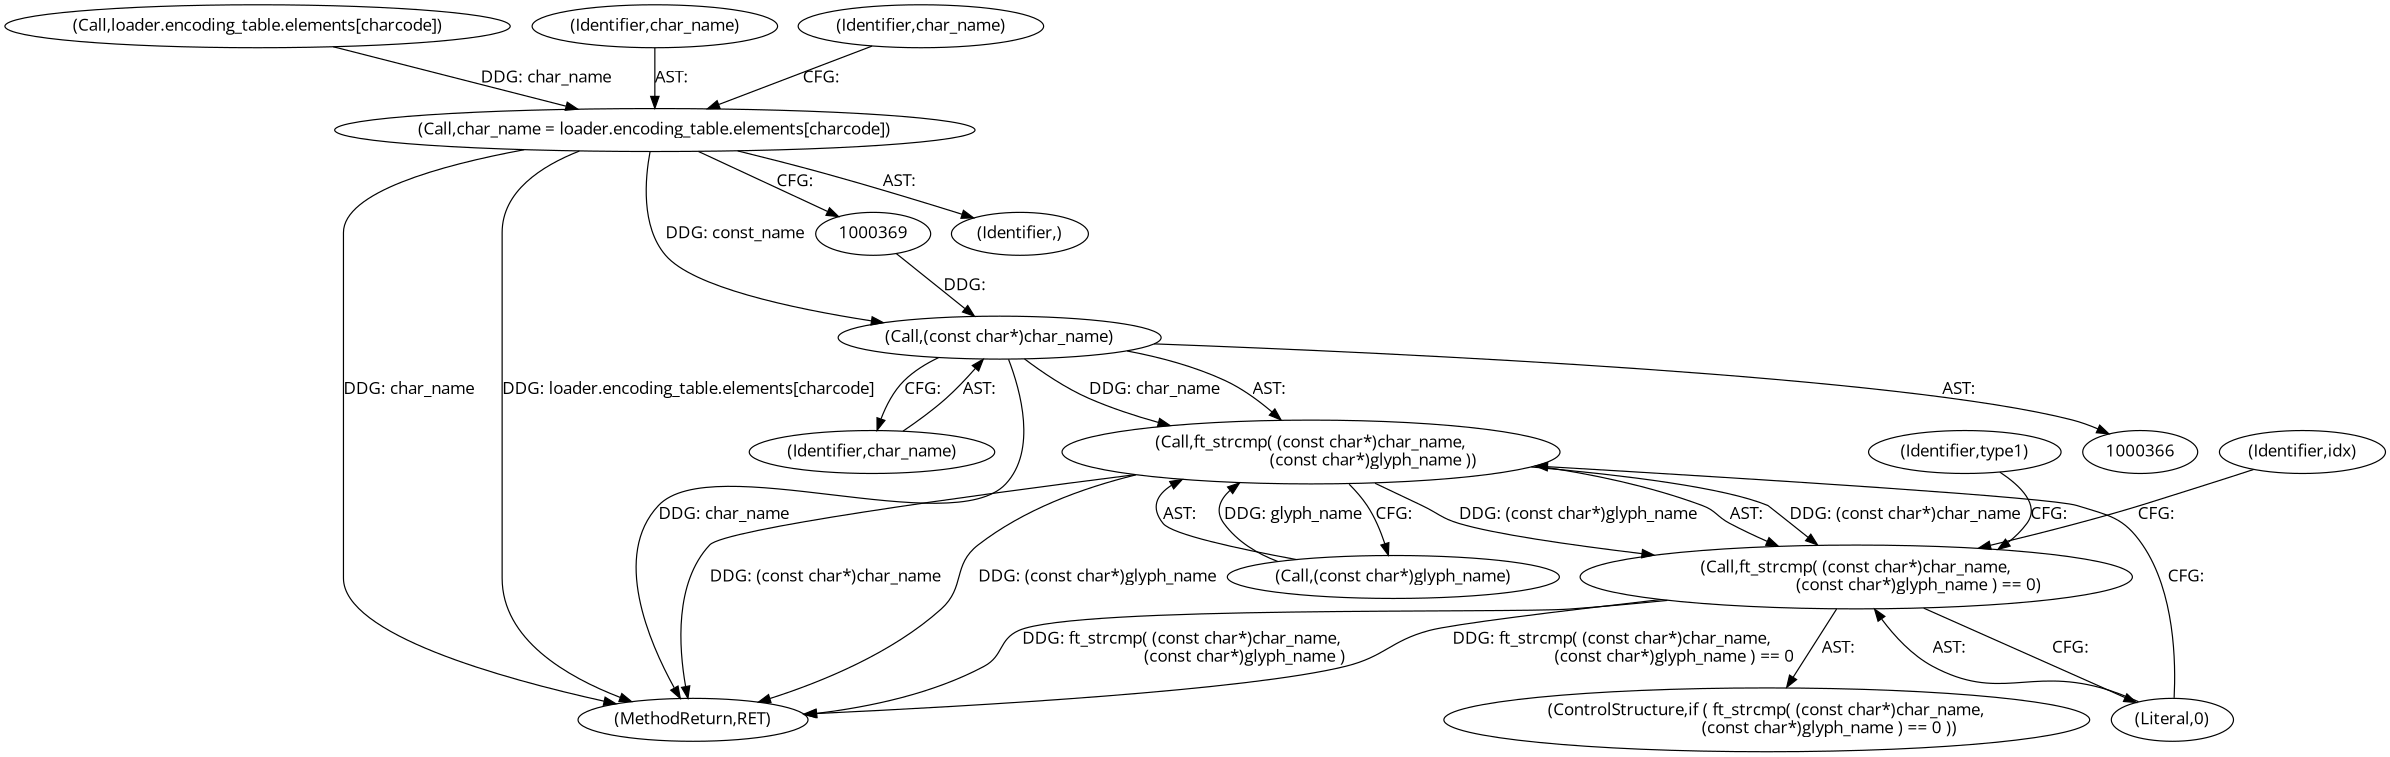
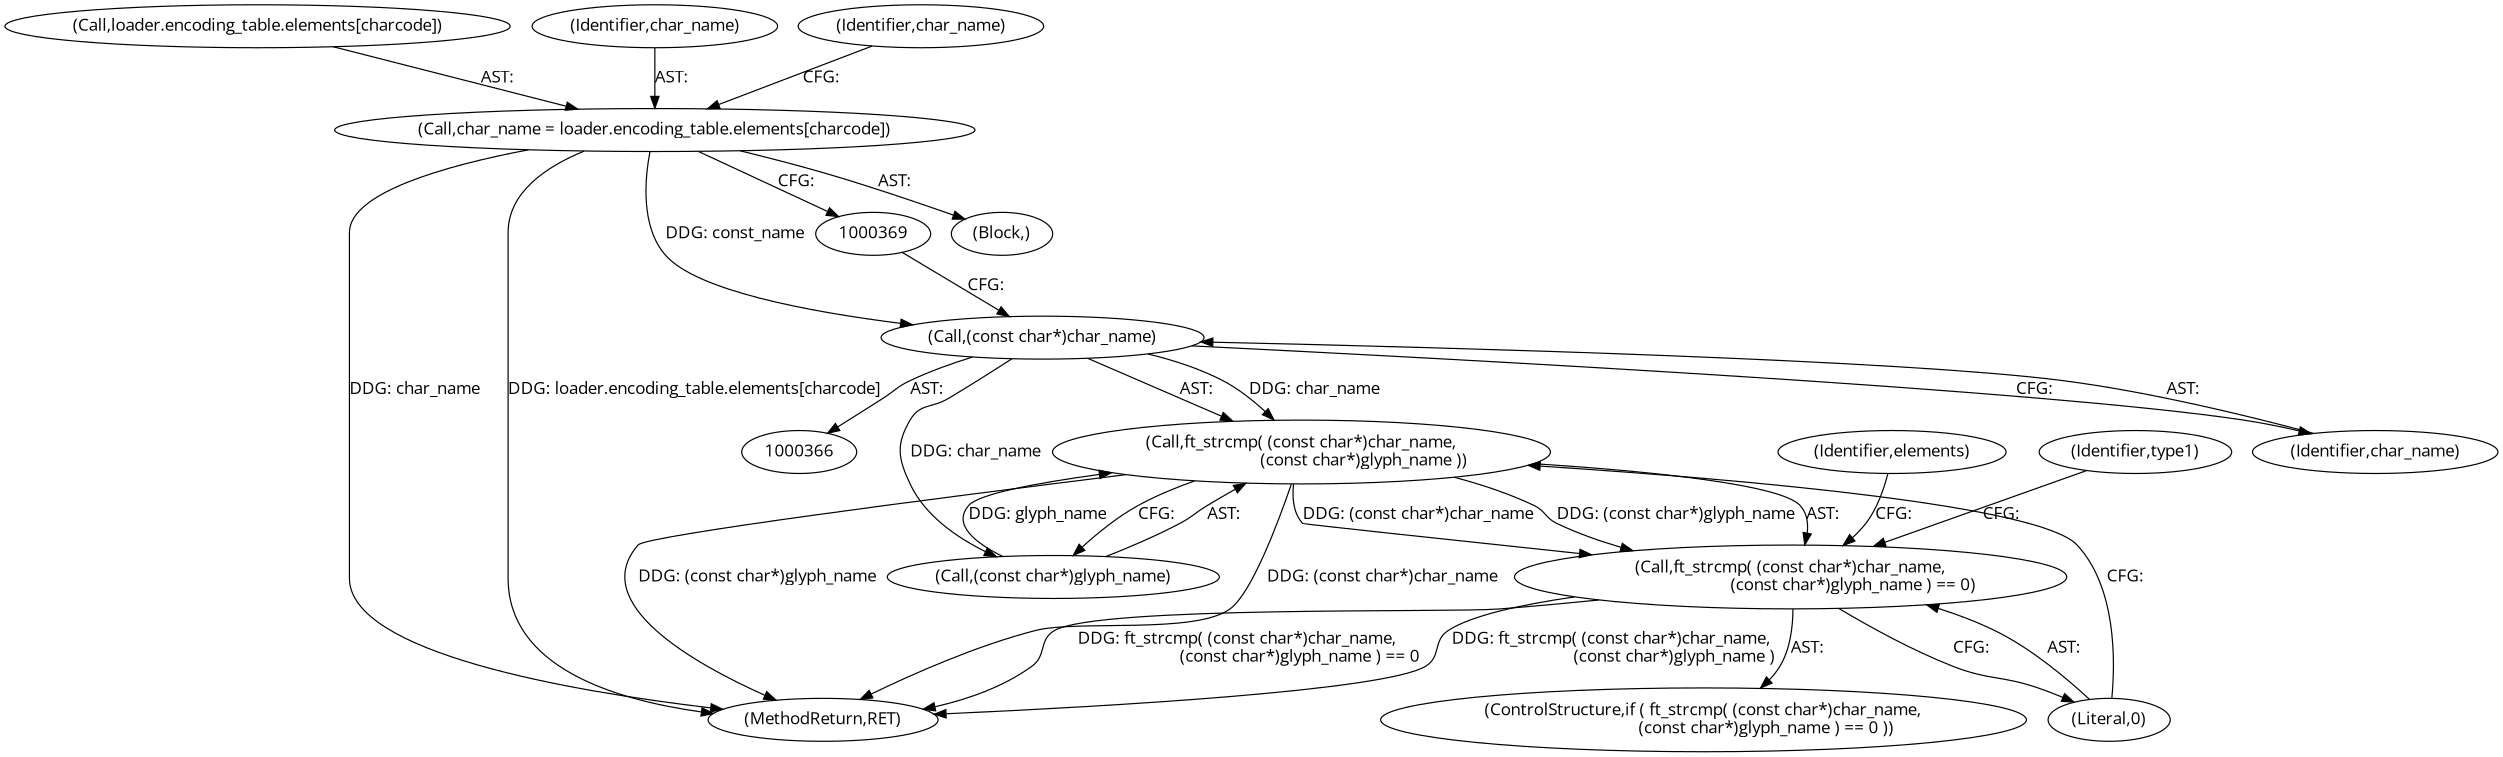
edge "(Call,loader.encoding_table.elements[charcode])" -> "(Call,char_name = loader.encoding_table.elements[charcode])": label "DDG: char_name" -> "AST: "
node "(Identifier,)": label "(Identifier,)" -> "(Block,)"
edge "1000369" -> "(Call,(const char*)char_name)": label "DDG: " -> "CFG: "
node "(Identifier,idx)": label "(Identifier,idx)" -> "(Identifier,elements)"
edge "(Call,(const char*)char_name)" -> "(MethodReturn,RET)": now "(Call,(const char*)char_name)" -> "(Call,(const char*)glyph_name)"
